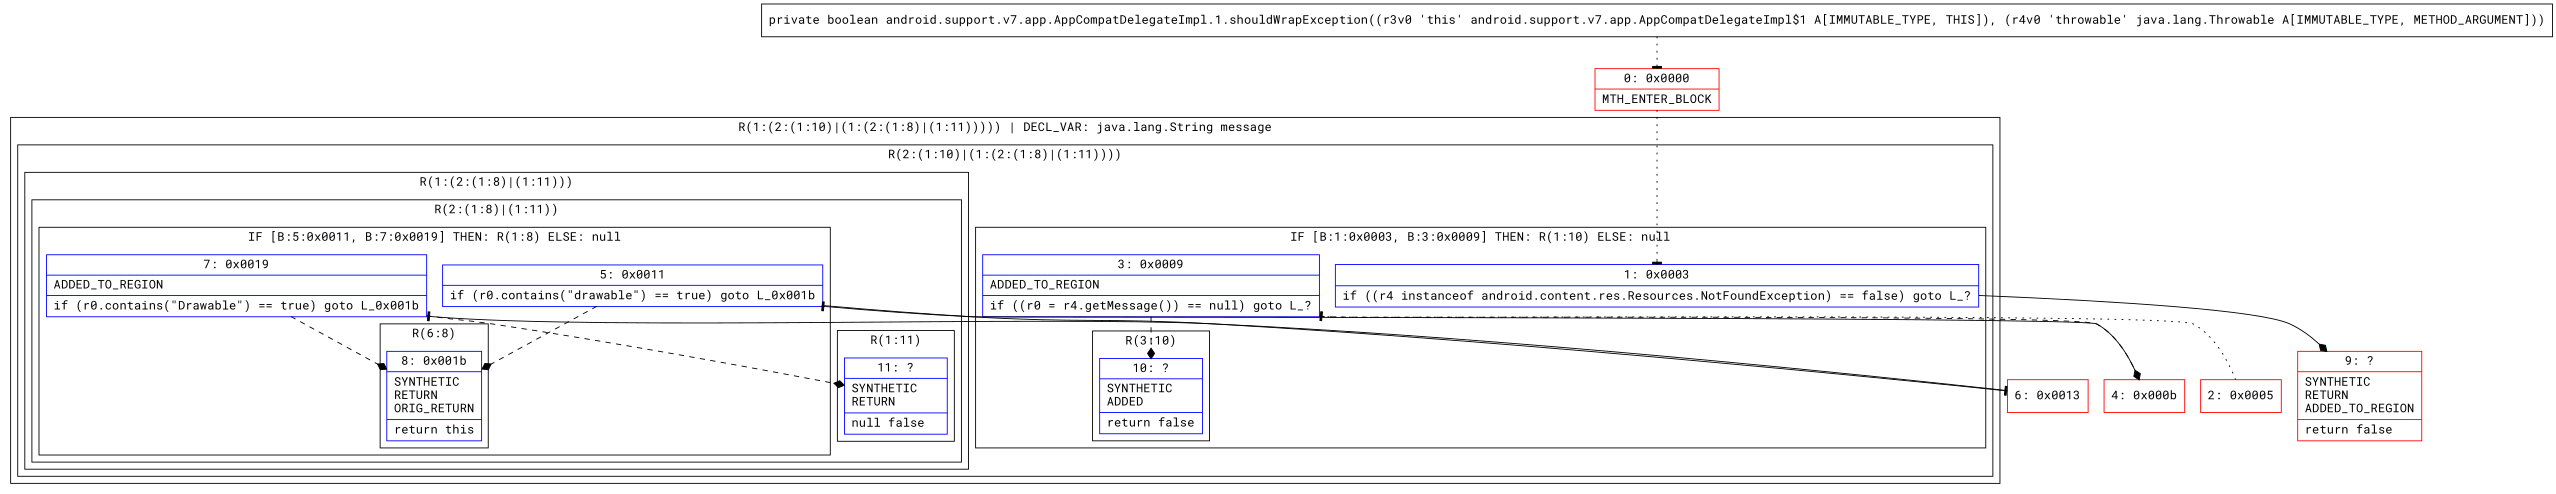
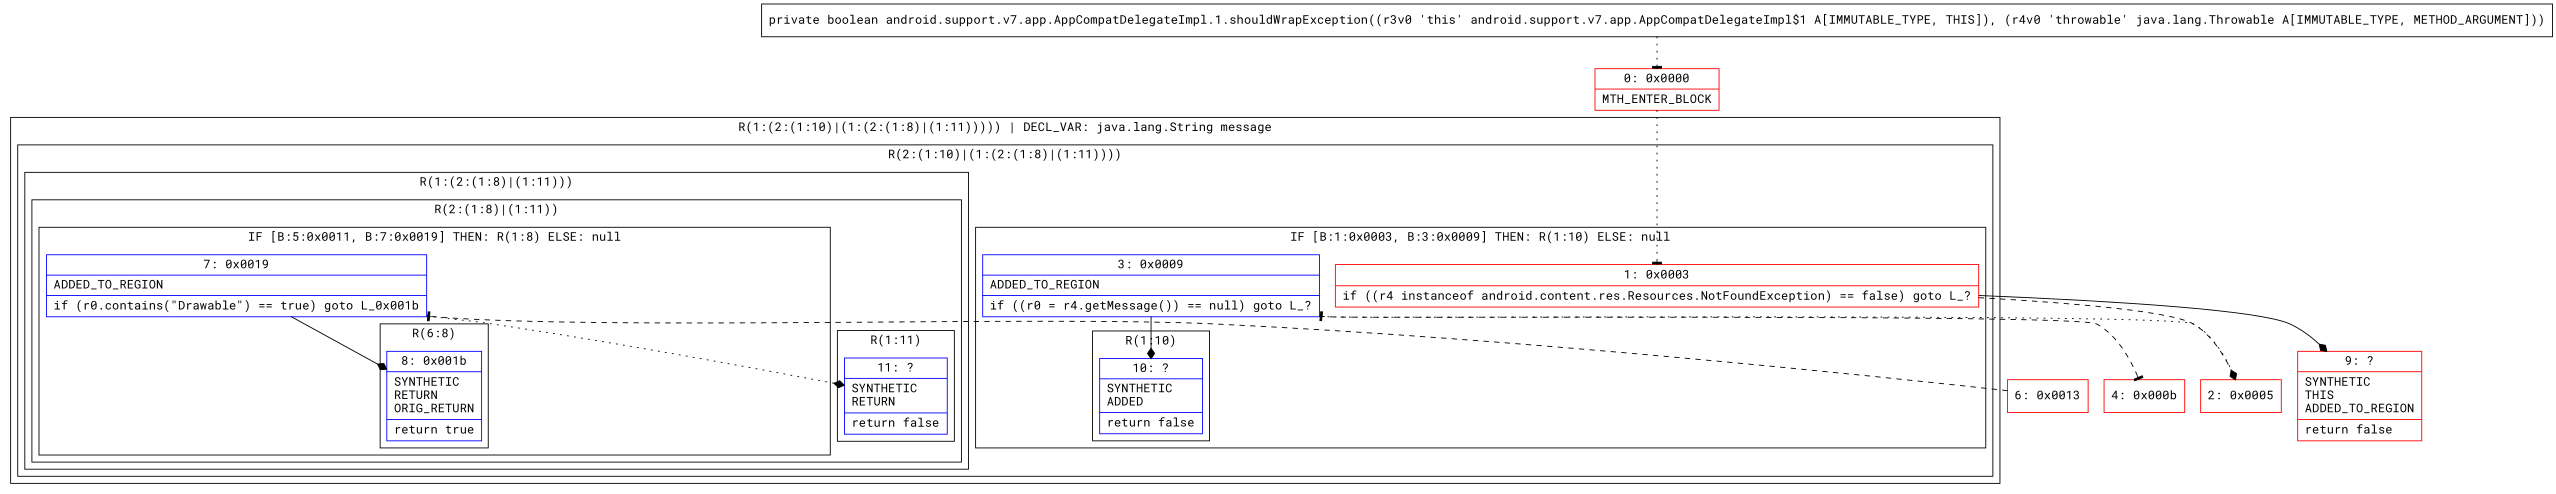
node "5: 0x0011": removed
node "1: 0x0003": color blue -> red
edge "1: 0x0003" -> "2: 0x0005": added
edge "3: 0x0009" -> "4: 0x000b": arrowhead diamond -> tee
edge "6: 0x0013" -> "7: 0x0019": style solid -> dashed
edge "3: 0x0009" -> "10: ?": style dashed -> solid
edge "7: 0x0019" -> "8: 0x001b": style dashed -> solid
cluster "R(3:10)": label "R(3:10)" -> "R(1:10)"
edge "7: 0x0019" -> "11: ?": style dashed -> dotted
node "9: ?": text "RETURN" -> "THIS"
node "11: ?": text "null false" -> "return false"
node "8: 0x001b": text "return this" -> "return true"
